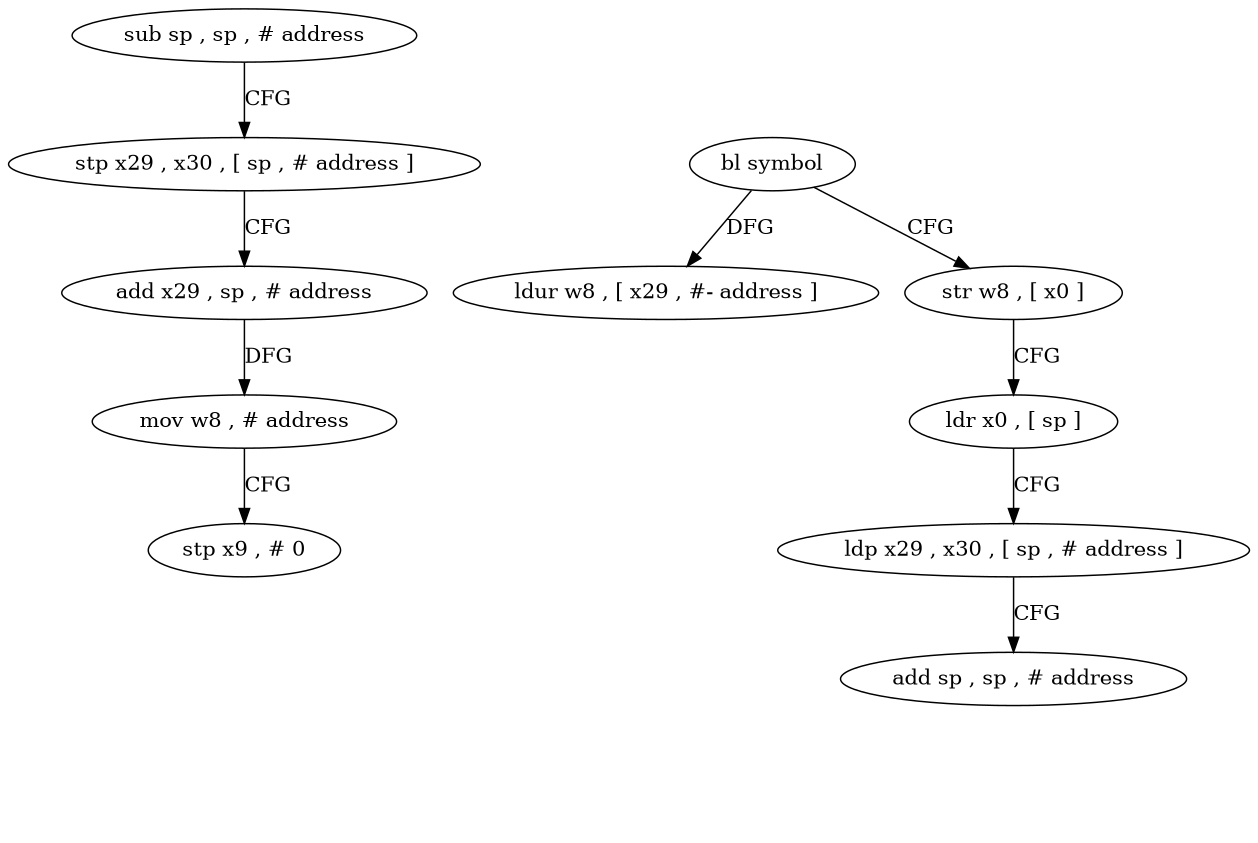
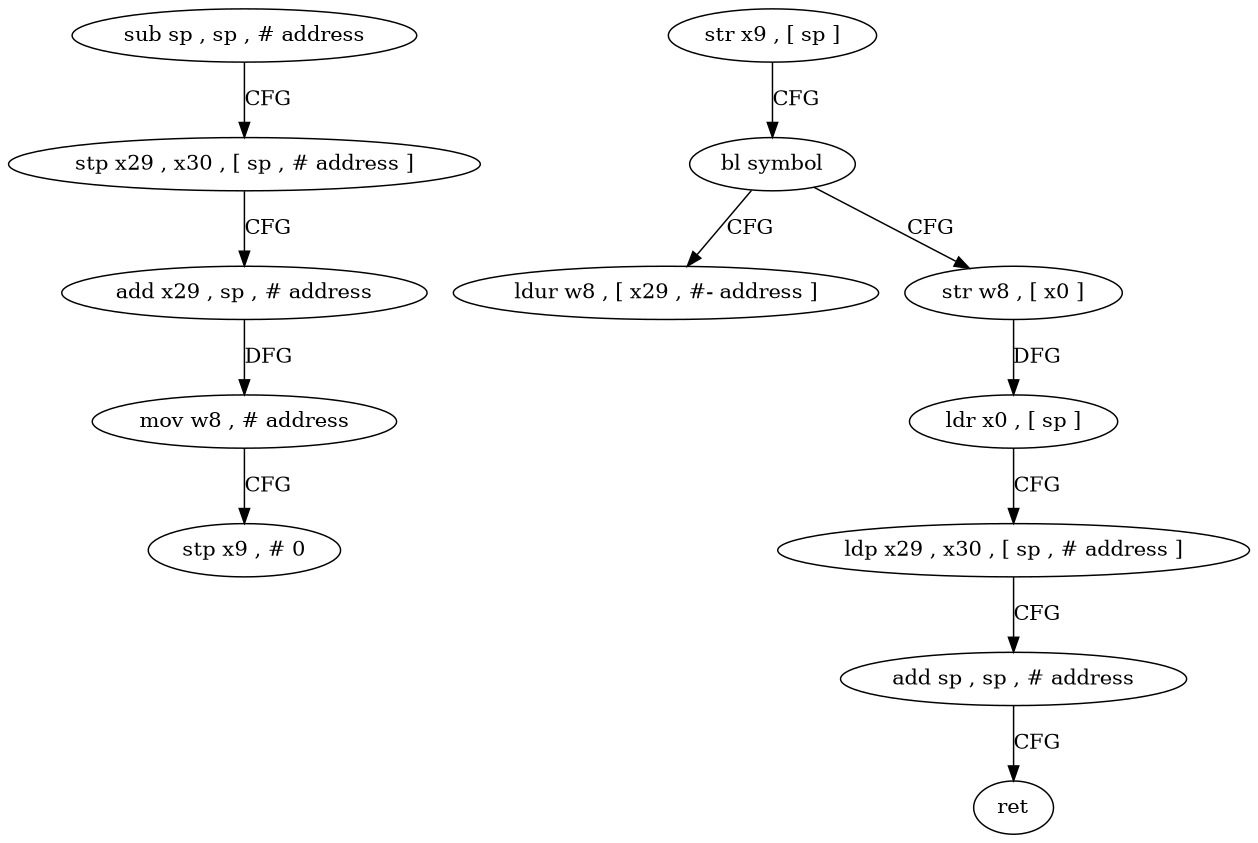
node "str x9 , [ sp ]": added
edge "bl symbol" -> "ldur w8 , [ x29 , #- address ]": label "DFG" -> "CFG"
edge "str w8 , [ x0 ]" -> "ldr x0 , [ sp ]": label "CFG" -> "DFG"
node "ret": added
